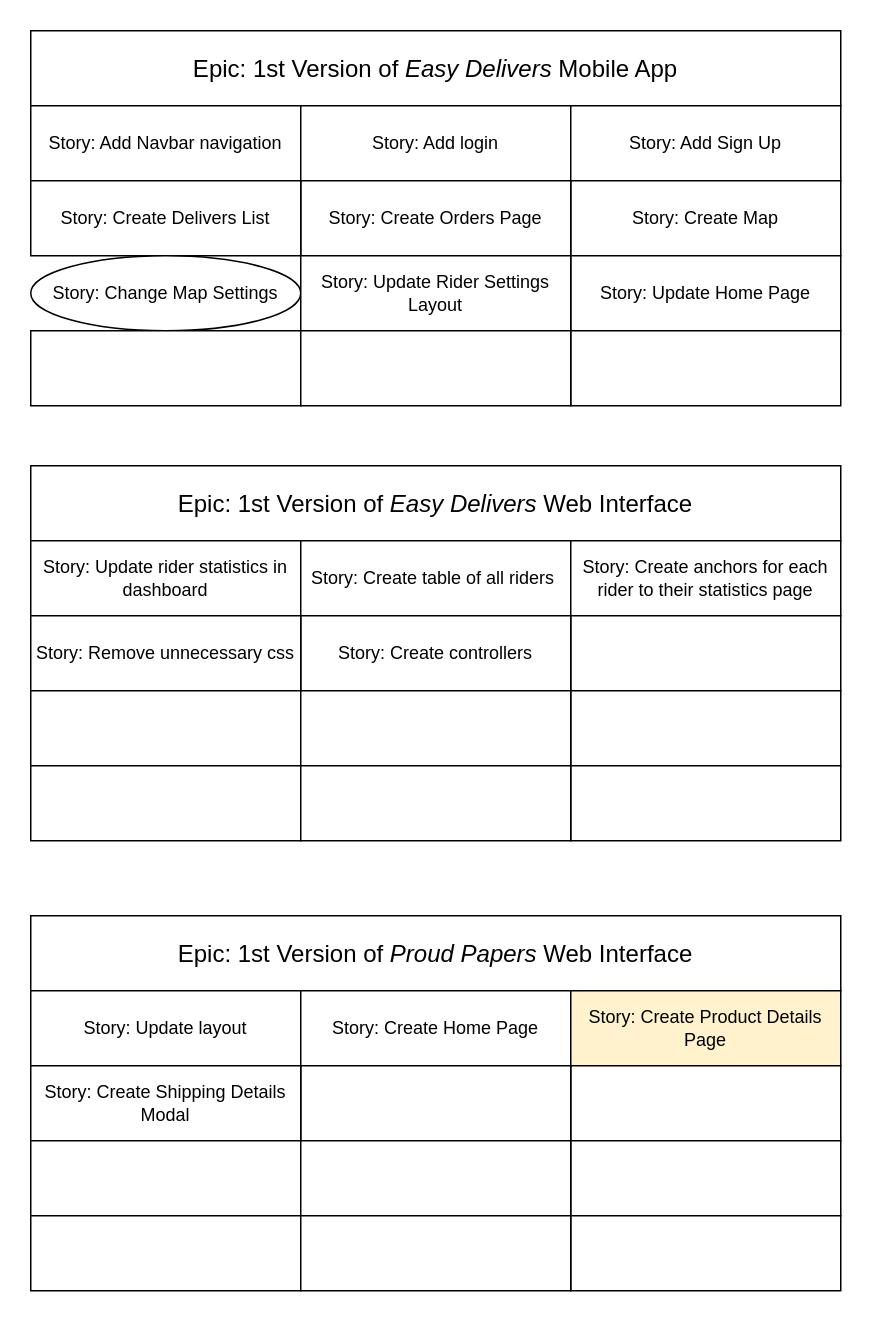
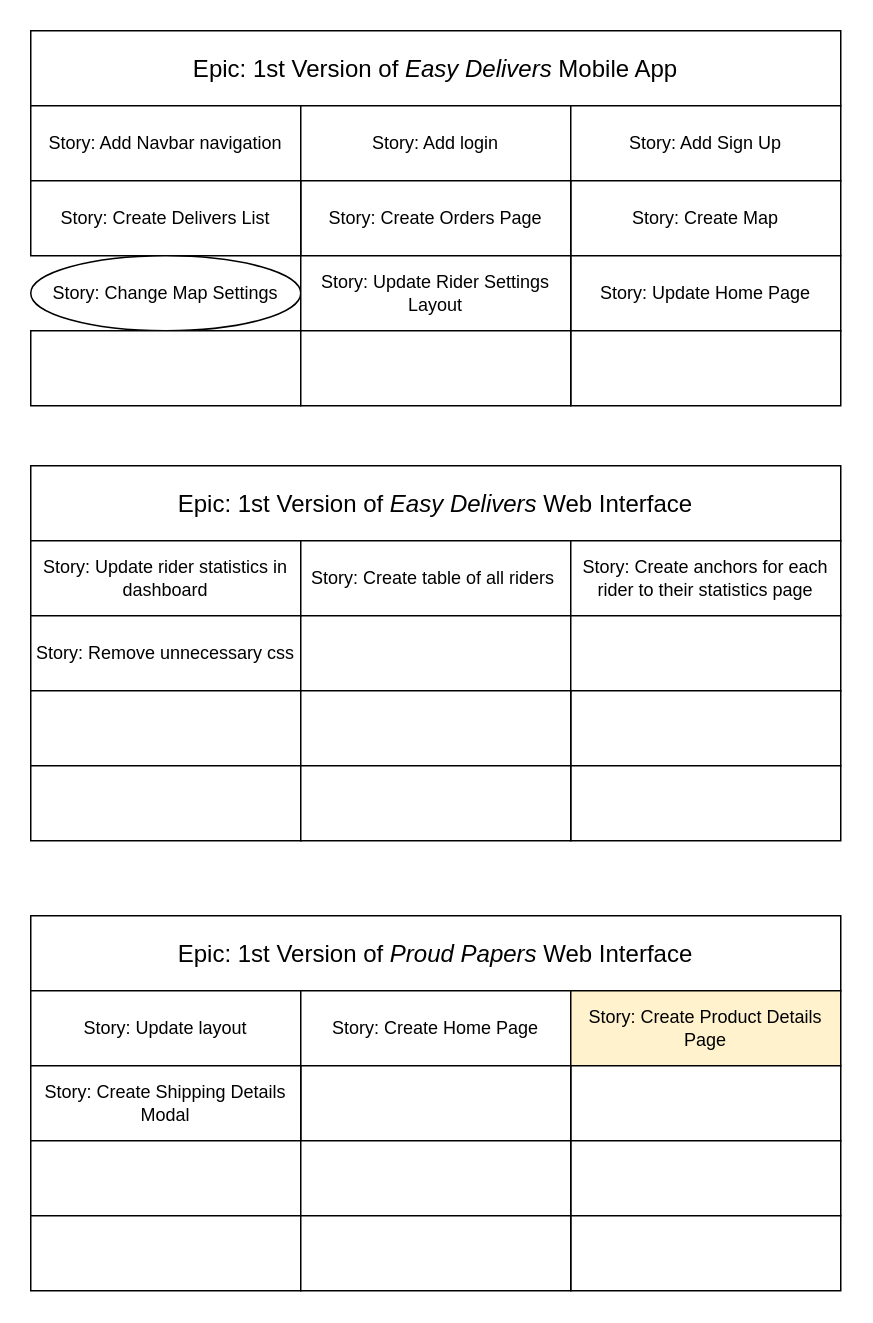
node "Story: Create controllers": removed
